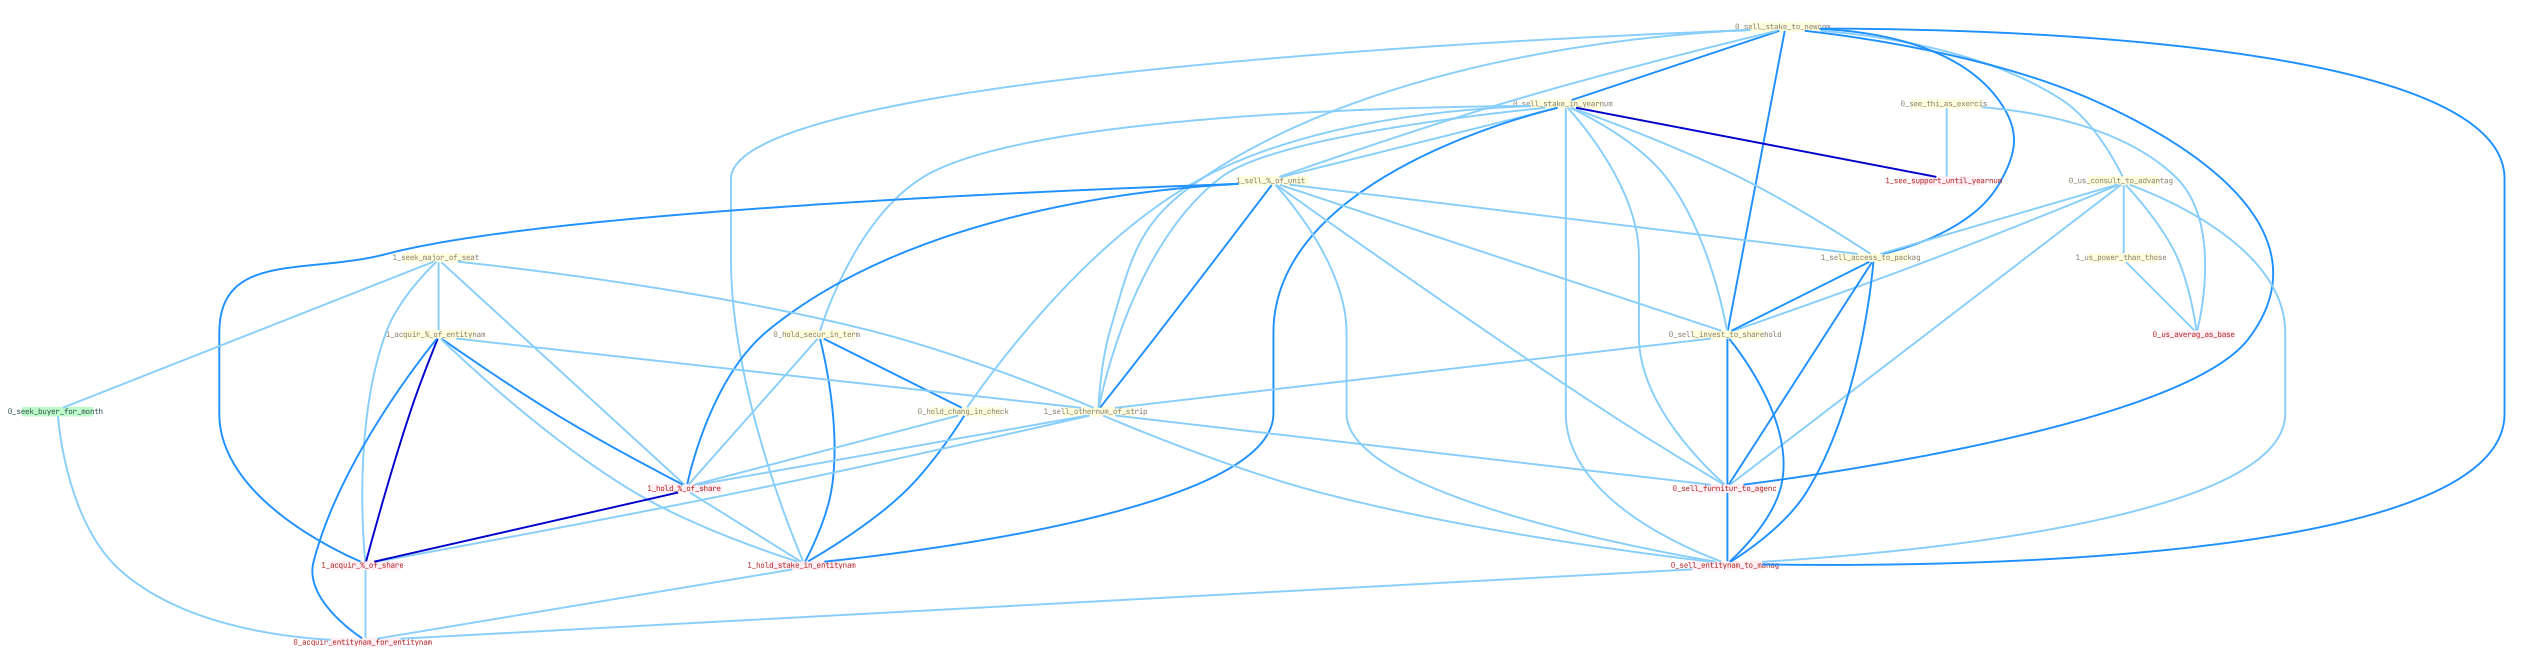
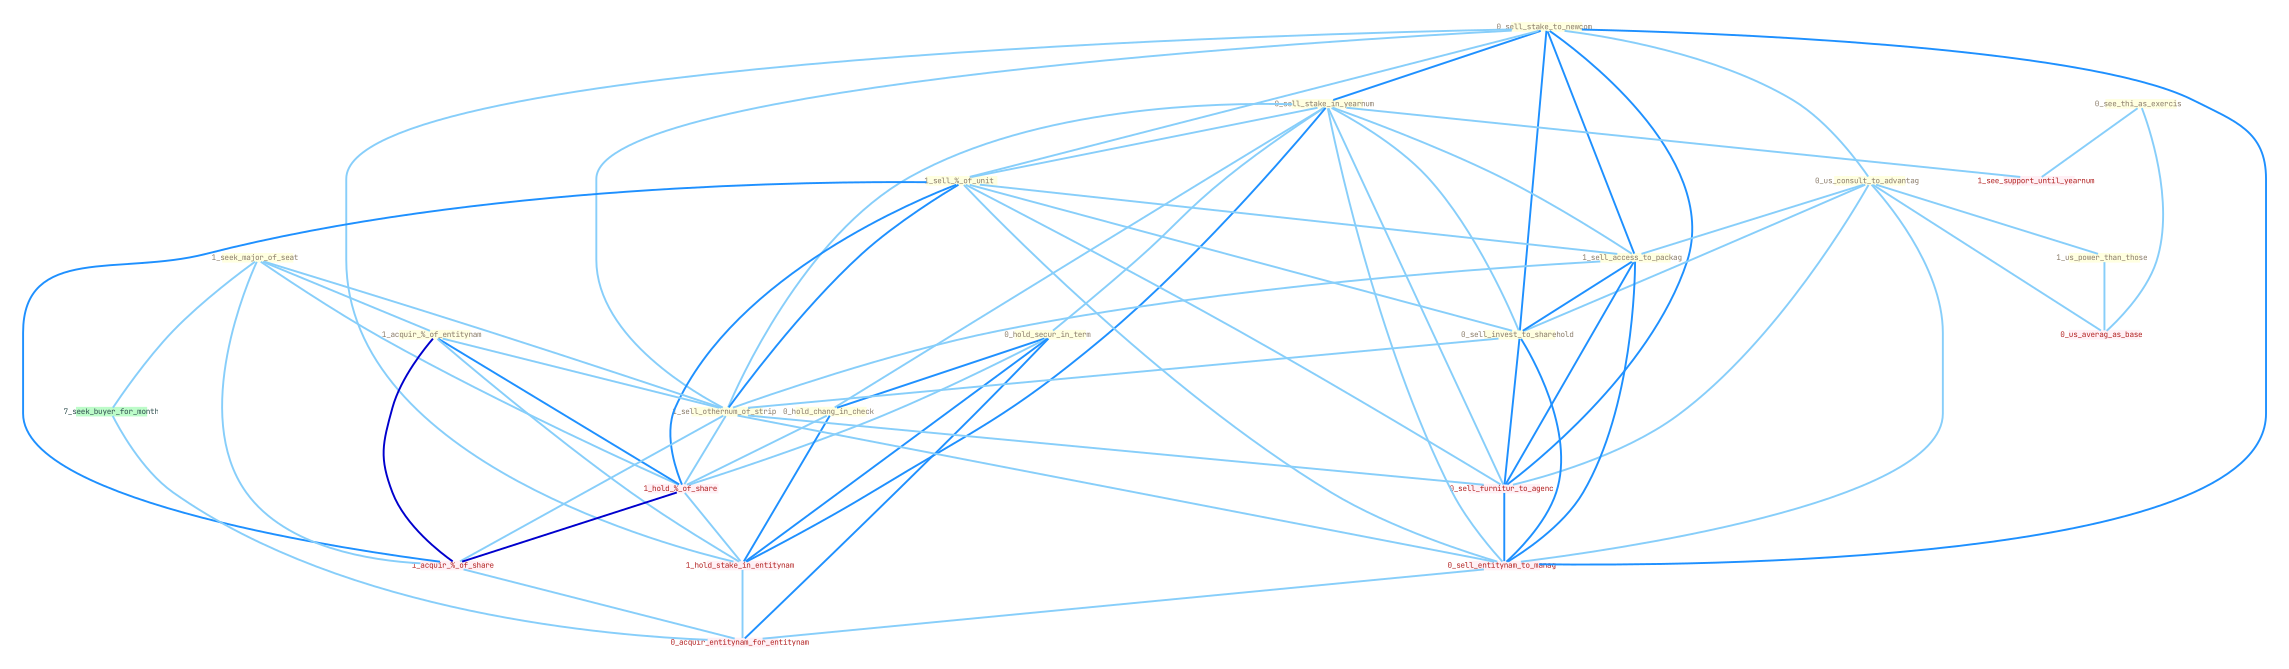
edge "0_sell_stake_in_yearnum" -- "1_see_support_until_yearnum": color #0000cd -> #87cefa
edge "1_sell_access_to_packag" -- "1_sell_othernum_of_strip": added
node "0_seek_buyer_for_month": label "0_seek_buyer_for_month" -> "7_seek_buyer_for_month"
edge "1_acquir_%_of_entitynam" -- "0_acquir_entitynam_for_entitynam": now "0_hold_secur_in_term" -- "0_acquir_entitynam_for_entitynam"
